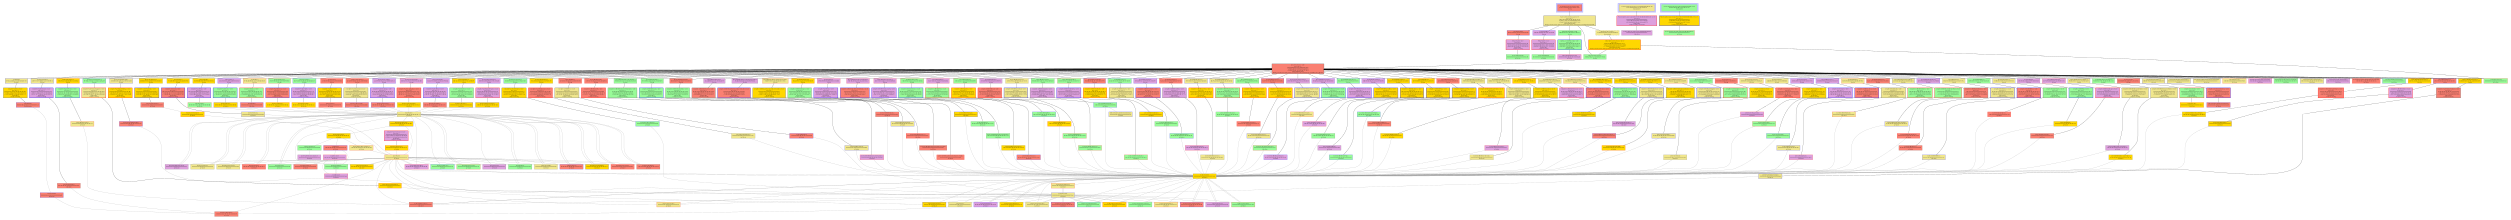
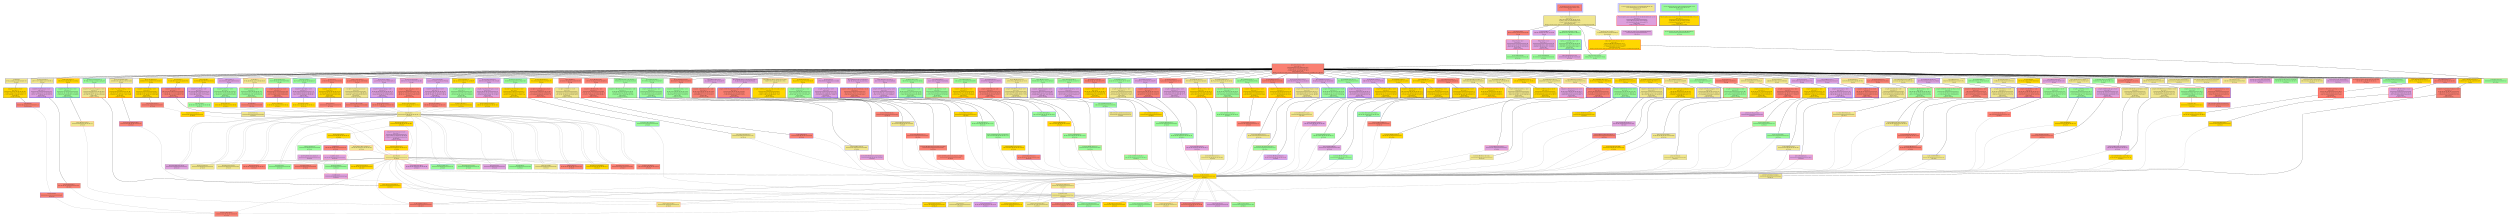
node "ppc/SCREENFlip.o 073567d9aa3ddfaa6f7f7473b60e06d0 Missing": fillcolor plum -> gold
